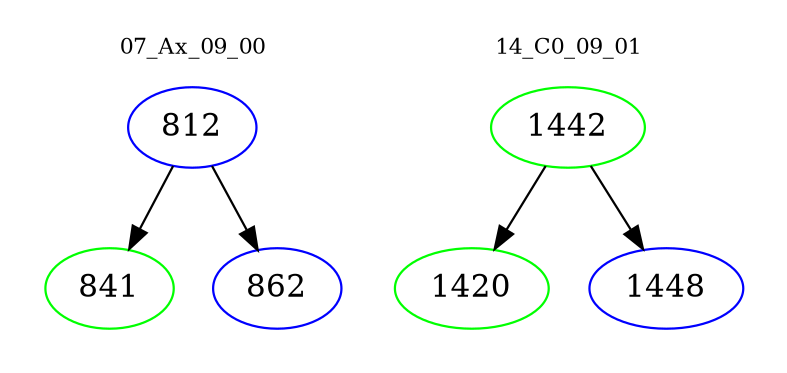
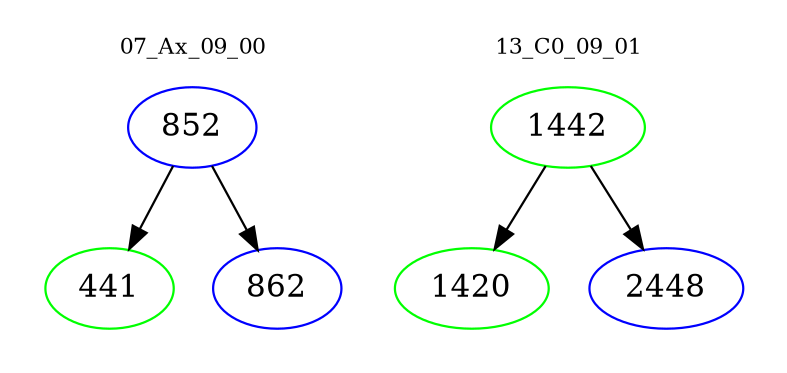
cluster "14_C0_09_01": label "14_C0_09_01" -> "13_C0_09_01"
node "812": label "812" -> "852"
node "841": label "841" -> "441"
node "1448": label "1448" -> "2448"
